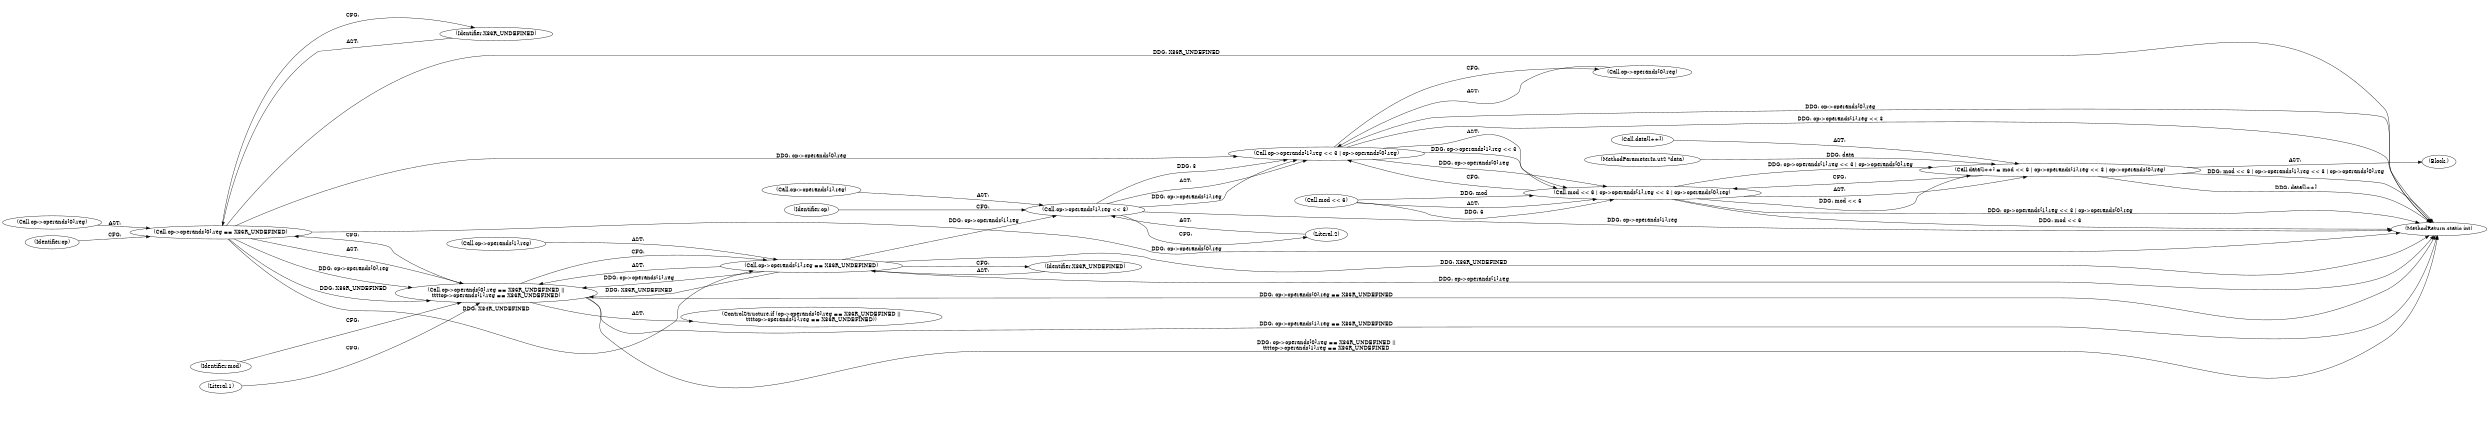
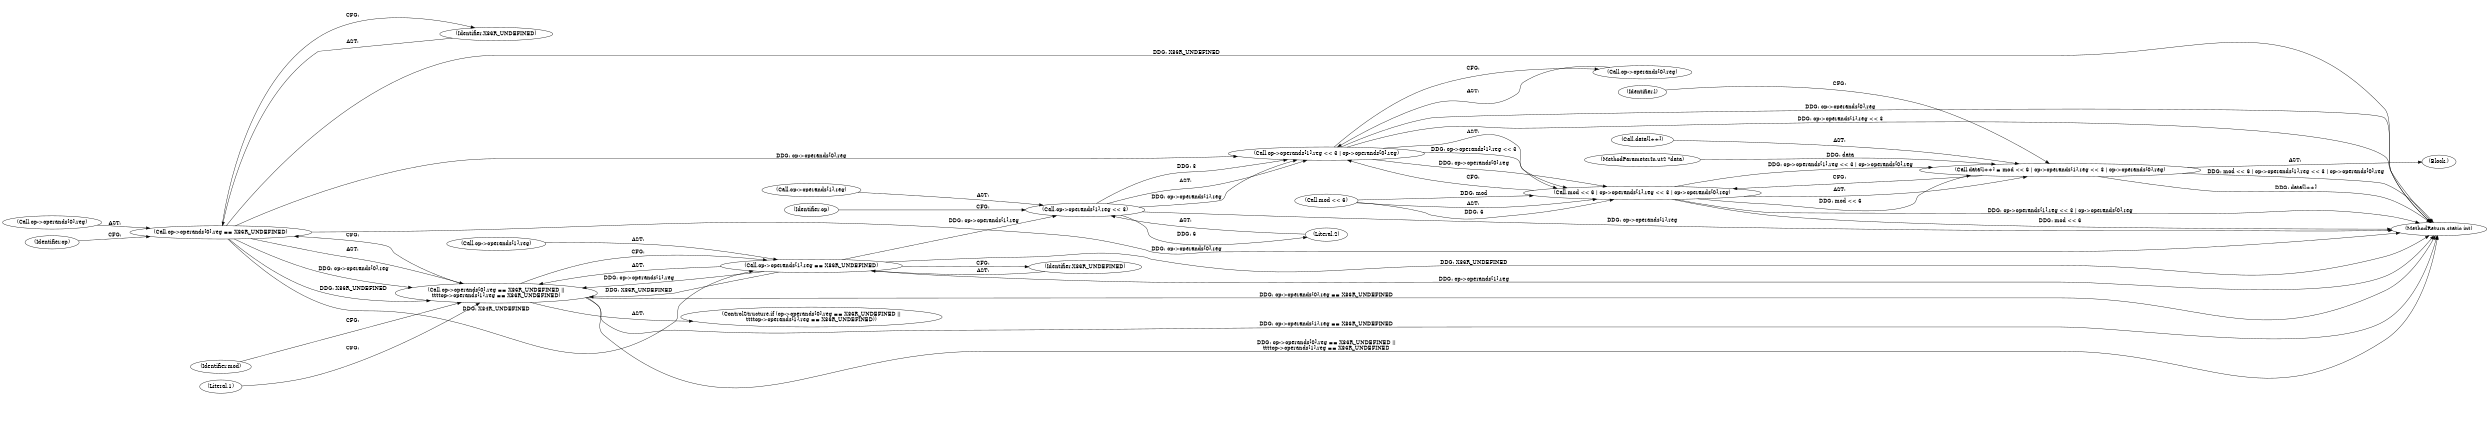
node "(Identifier,l)": added
edge "(Call,op->operands[1].reg << 3)" -> "(Literal,2)": label "CFG: " -> "DDG: 6"
